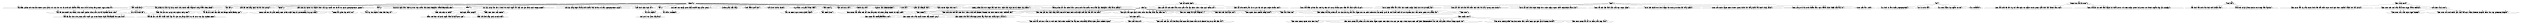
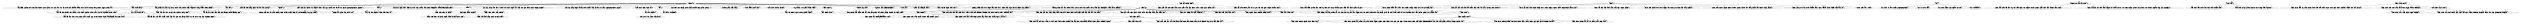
node "['path', 'multi', 'miss', 'side'] 1": removed
